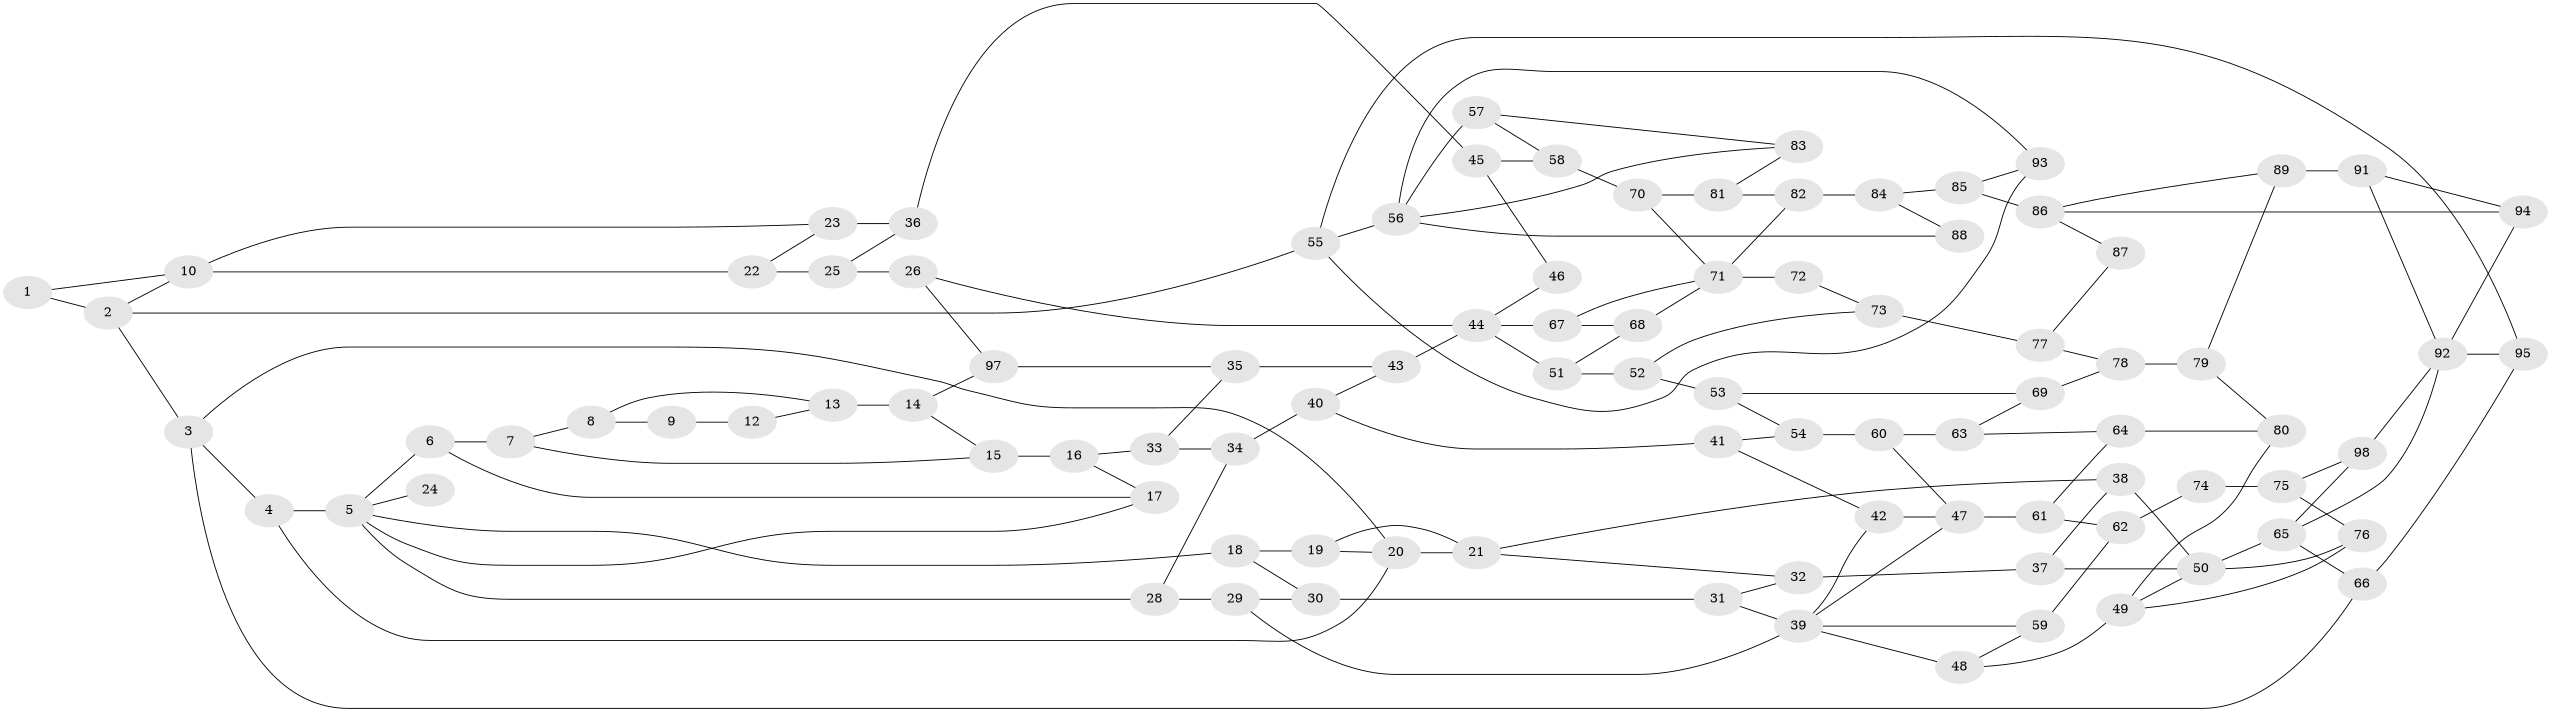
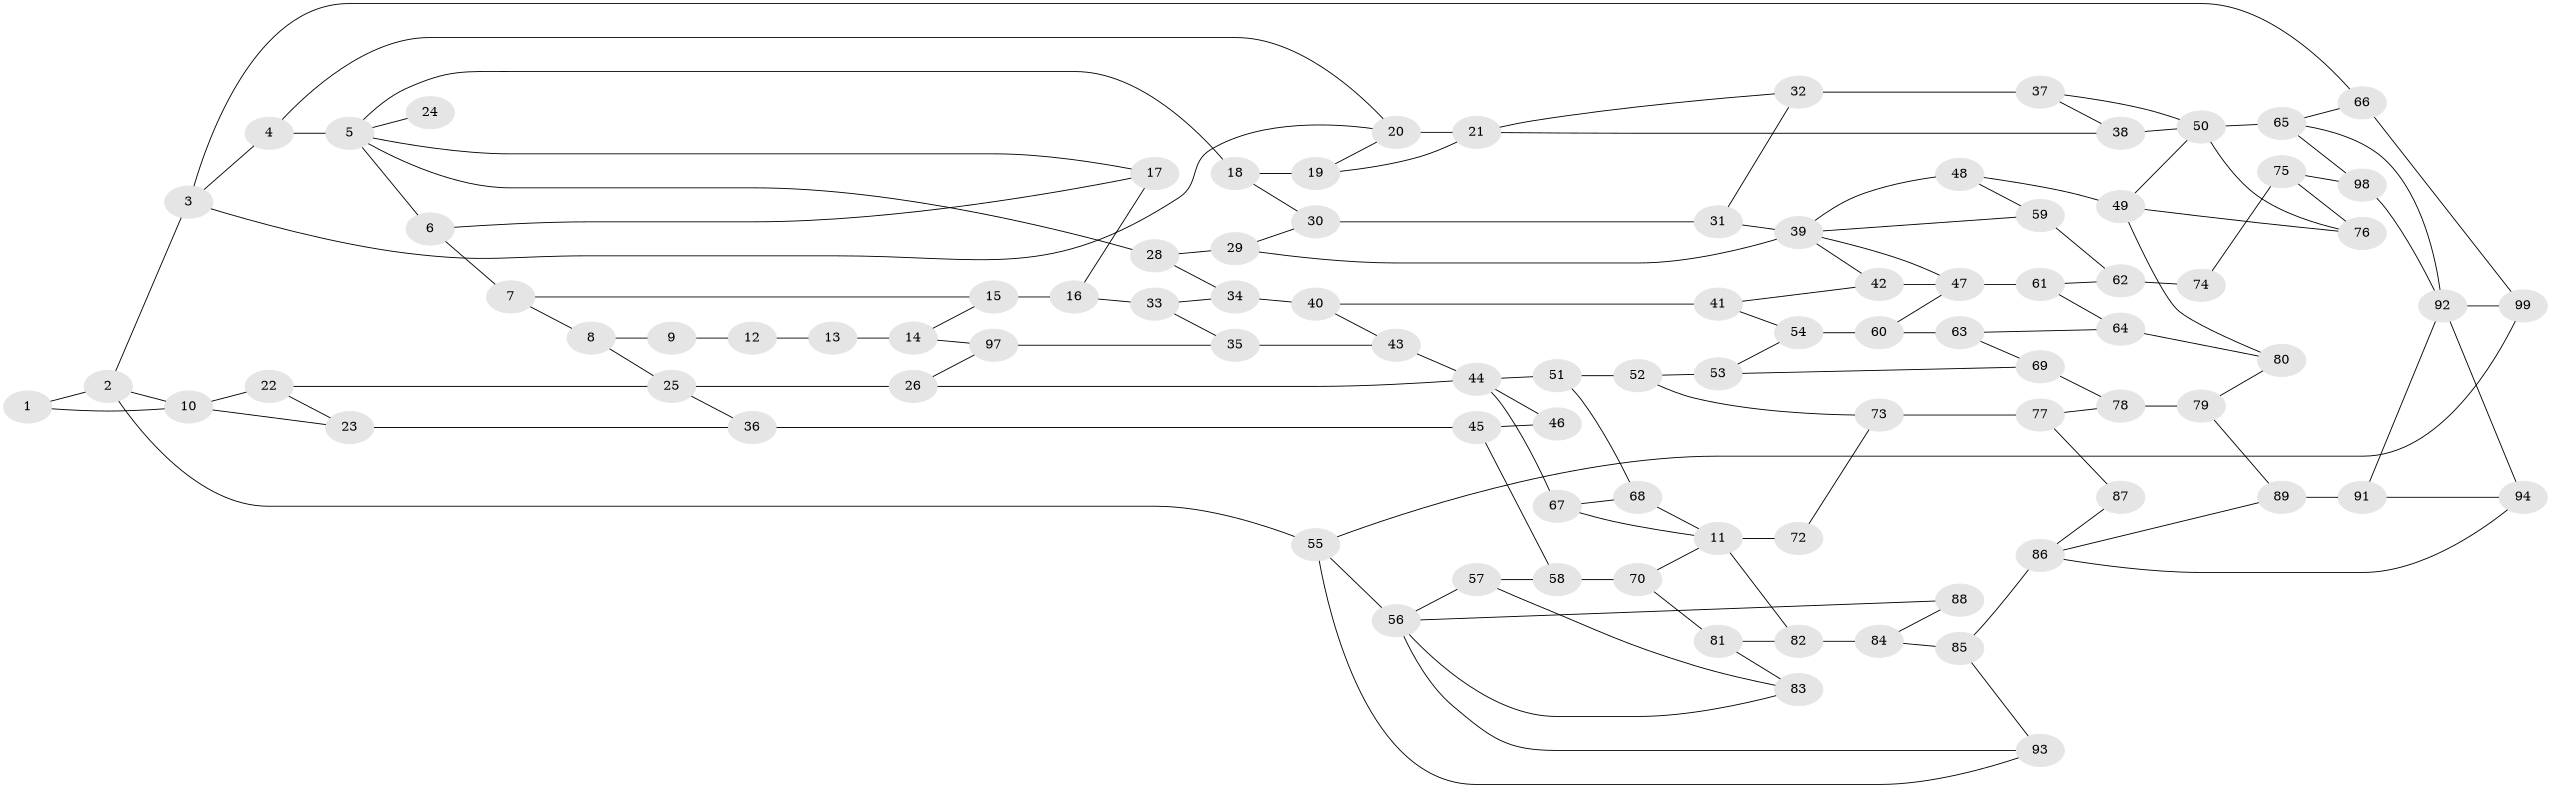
node "71": label "71" -> "11"
node "95": label "95" -> "99"
edge "13" -- "8": now "25" -- "8"
